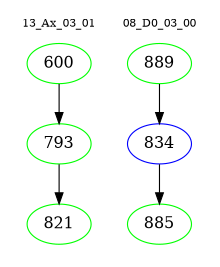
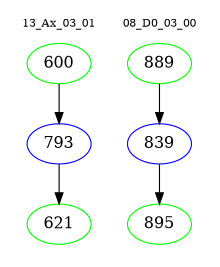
node "793": color green -> blue
node "834": label "834" -> "839"
node "821": label "821" -> "621"
node "885": label "885" -> "895"
